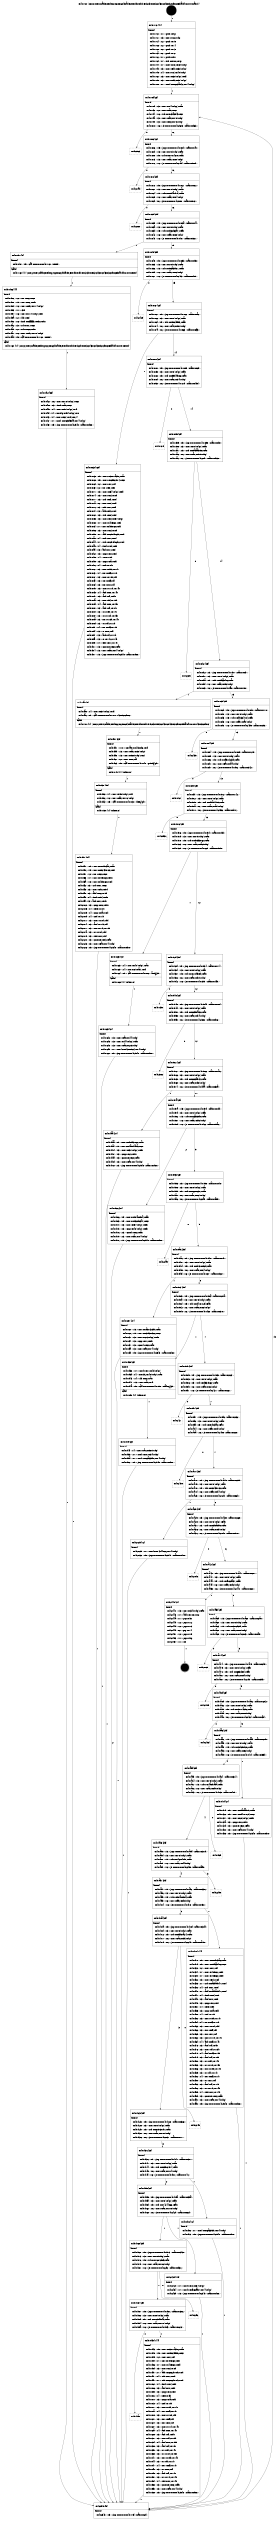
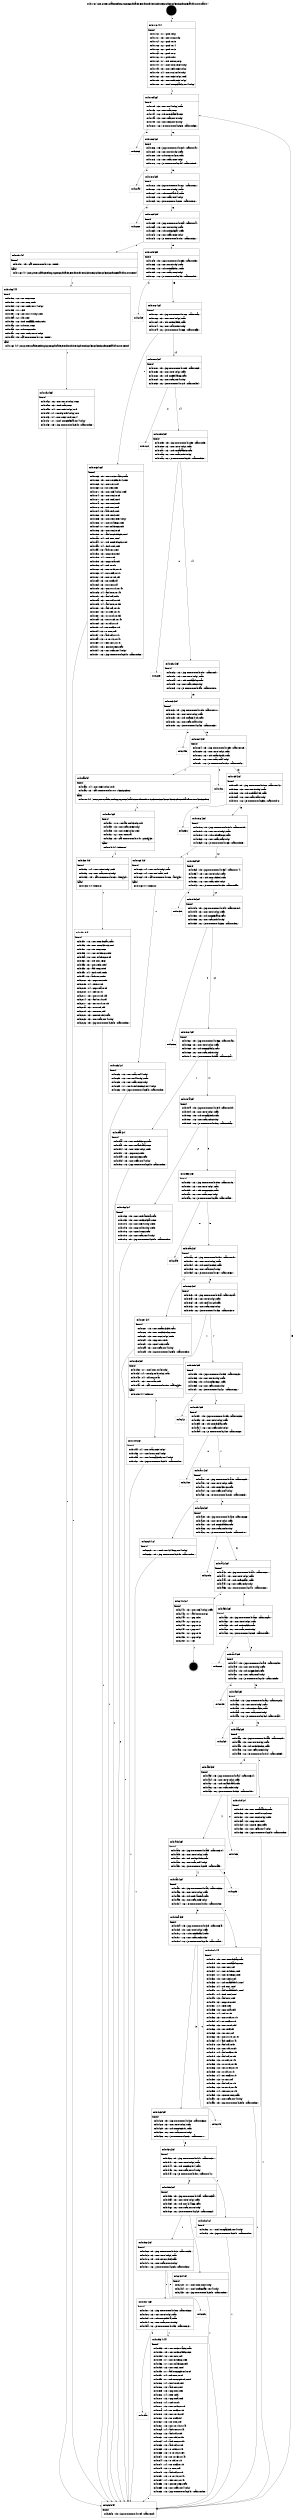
edge "0x4018b2 [25]" -> "0x401fa8 [9]": now "0x4018e4 [25]" -> "0x401fa8 [9]"
